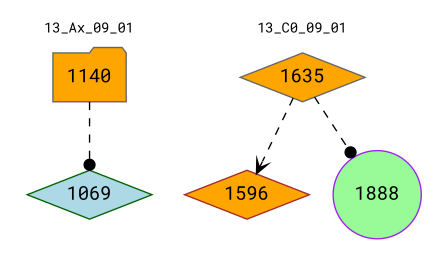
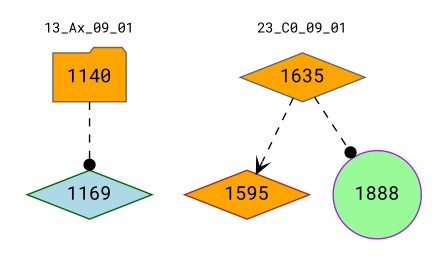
cluster "13_C0_09_01": label "13_C0_09_01" -> "23_C0_09_01"
node "1069": label "1069" -> "1169"
node "1596": label "1596" -> "1595"
